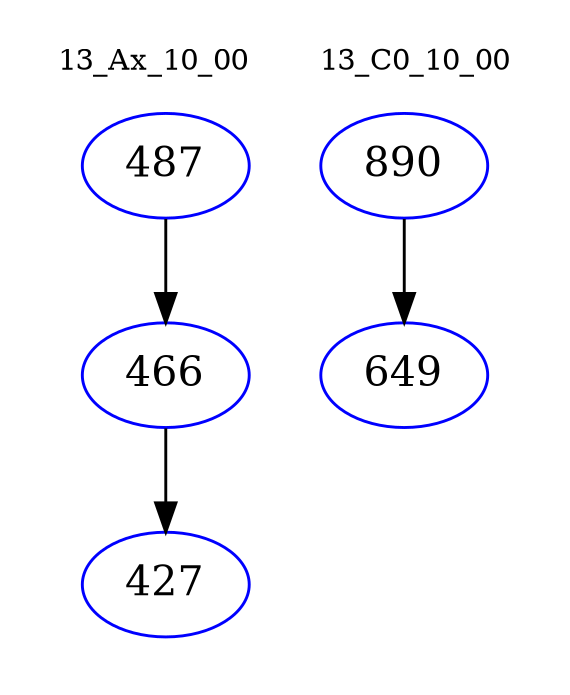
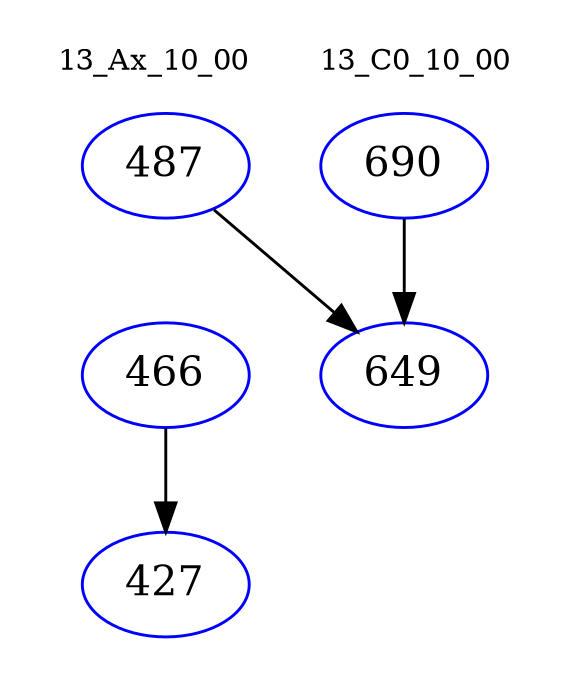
node "890": label "890" -> "690"
edge "487" -> "466": now "487" -> "649"
